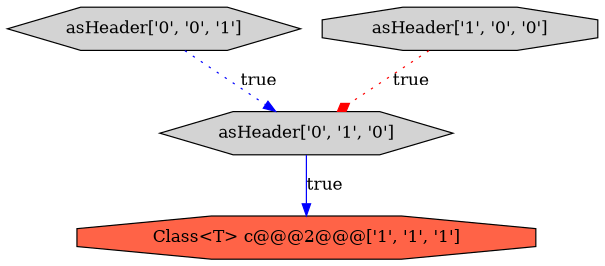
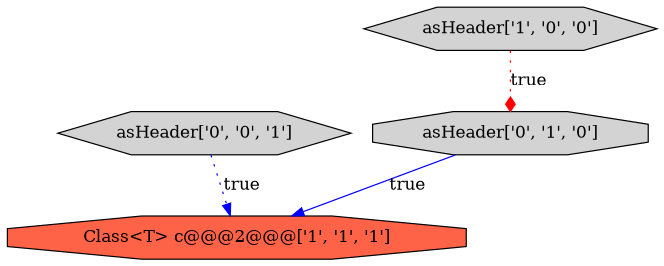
node "asHeader['1', '0', '0']": shape octagon -> hexagon
edge "asHeader['0', '0', '1']" -> "asHeader['0', '1', '0']": now "asHeader['0', '0', '1']" -> "Class<T> c@@@2@@@['1', '1', '1']"
node "asHeader['0', '1', '0']": shape hexagon -> octagon
